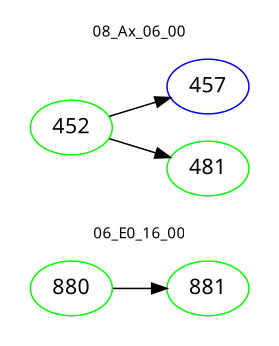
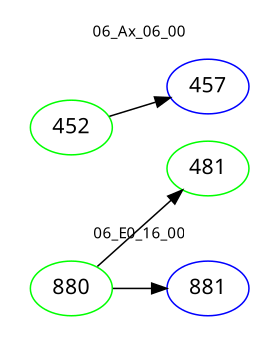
cluster "08_Ax_06_00": label "08_Ax_06_00" -> "06_Ax_06_00"
edge "452" -> "481": now "880" -> "481"
node "881": color green -> blue
